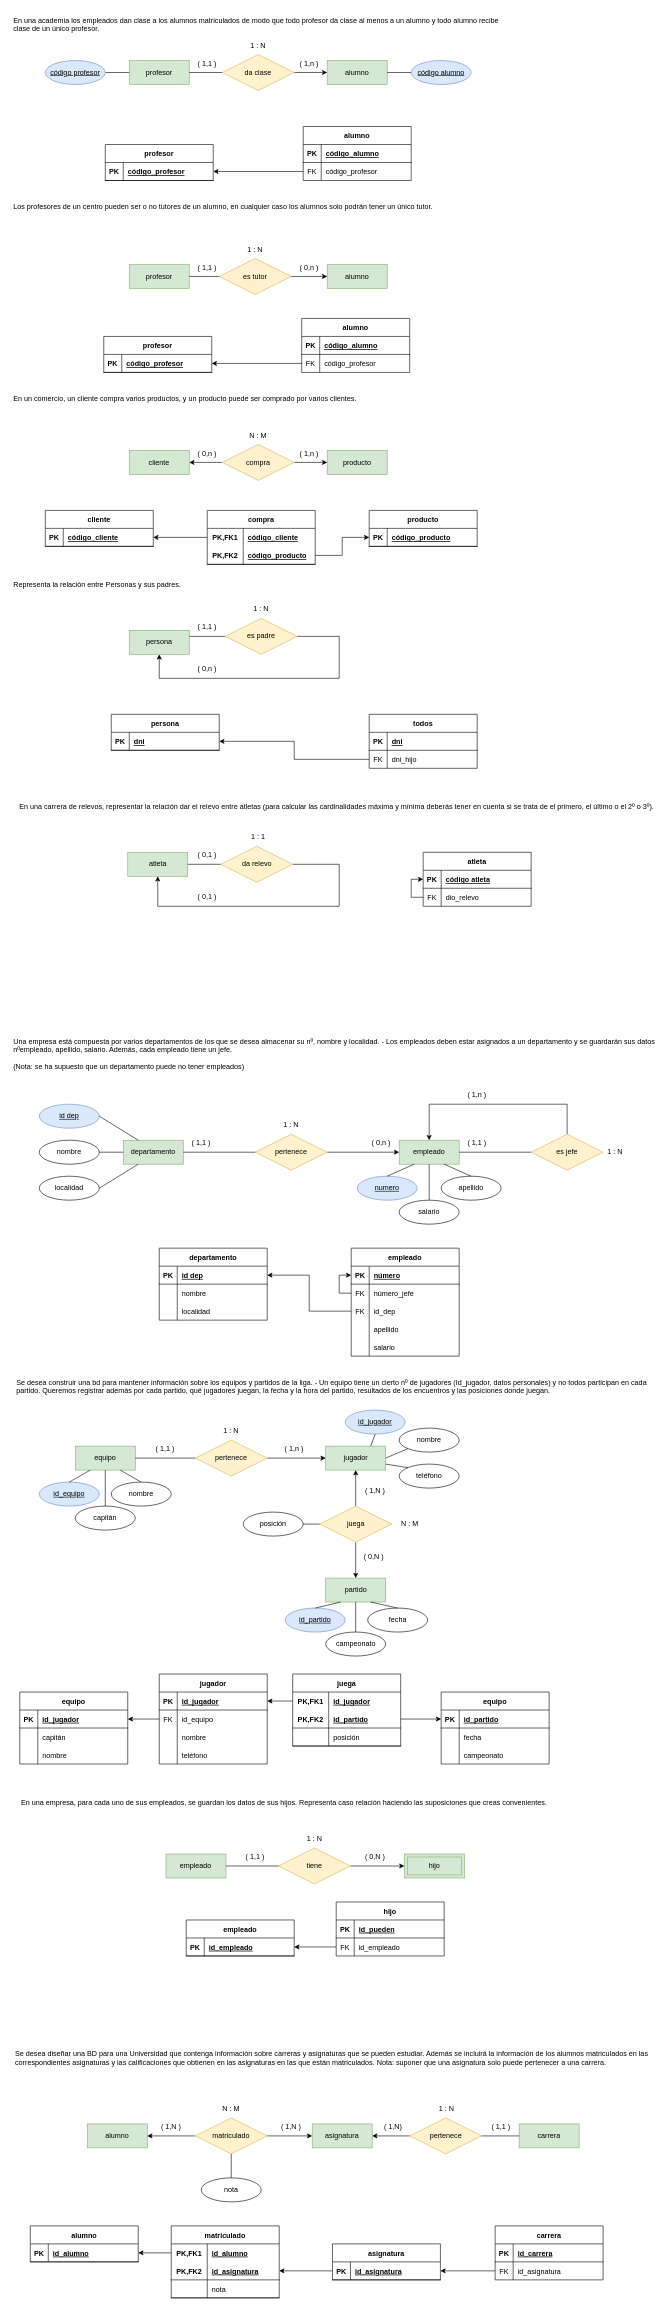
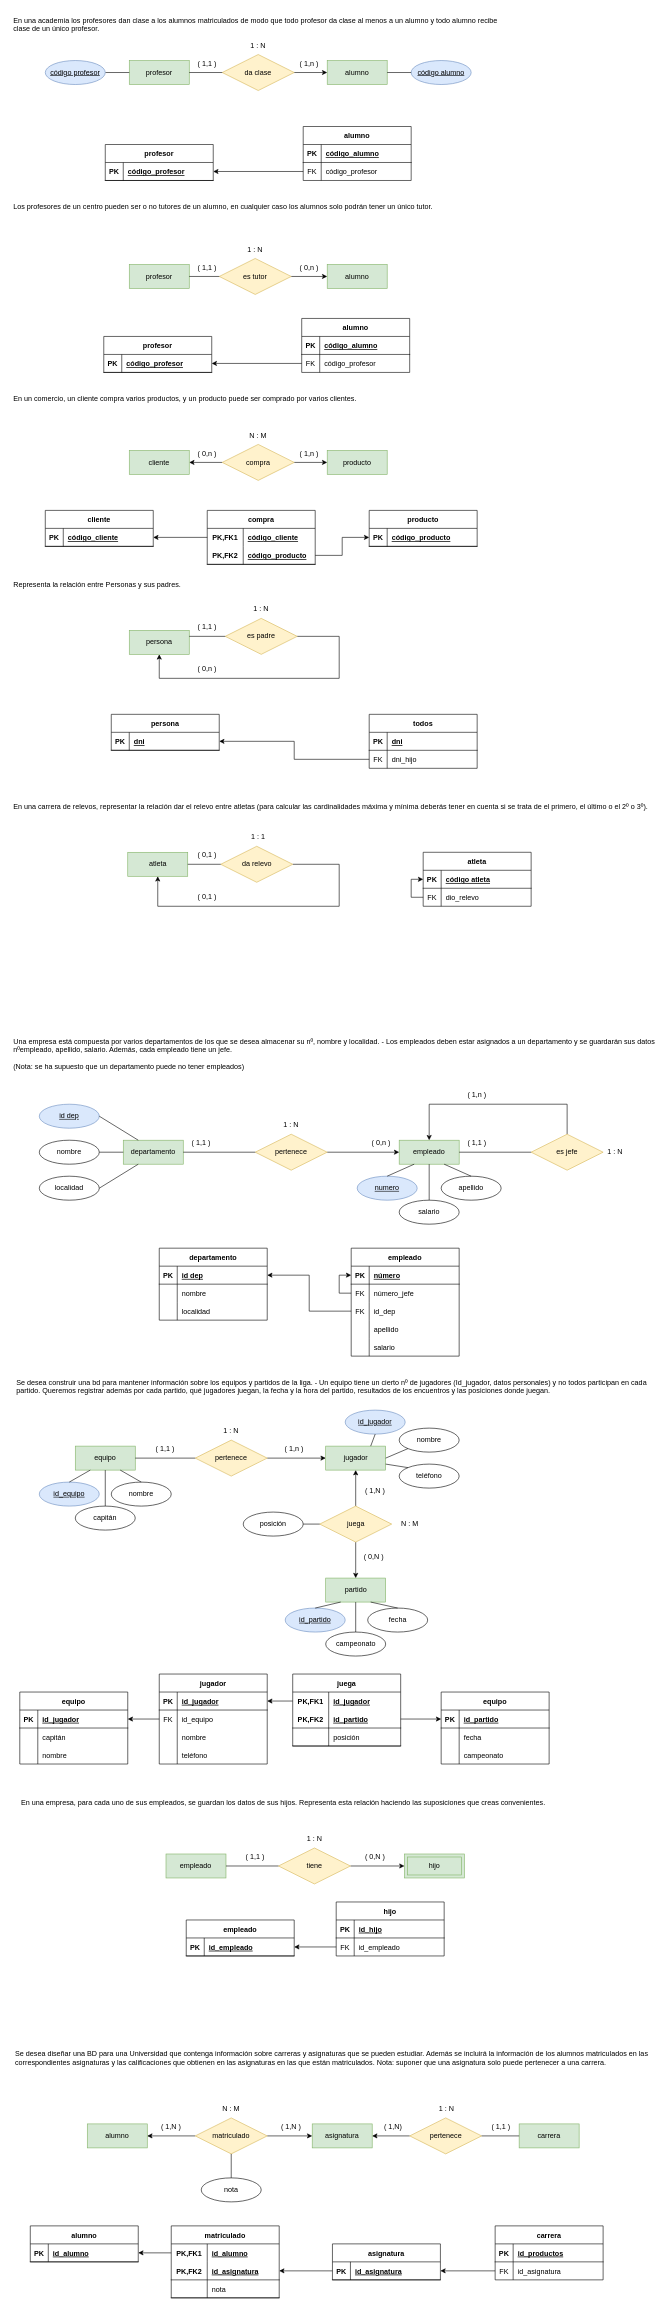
node "En una academia los empleados dan clase a los alumnos matriculados de modo que todo profesor da clase al menos a un alumno y todo alumno recibe clase de un único profesor.": label "En una academia los empleados dan clase a los alumnos matriculados de modo que todo profesor da clase al menos a un alumno y todo alumno recibe clase de un único profesor." -> "En una academia los profesores dan clase a los alumnos matriculados de modo que todo profesor da clase al menos a un alumno y todo alumno recibe clase de un único profesor."
node "En una carrera de relevos, representar la relación dar el relevo entre atletas (para calcular las cardinalidades máxima y mínima deberás tener en cuenta si se trata de el primero, el último o el 2º o 3º).": moved (338, 807) -> (332, 807)
node "En una empresa, para cada uno de sus empleados, se guardan los datos de sus hijos. Representa caso relación haciendo las suposiciones que creas convenientes.": label "En una empresa, para cada uno de sus empleados, se guardan los datos de sus hijos. Representa caso relación haciendo las suposiciones que creas convenientes." -> "En una empresa, para cada uno de sus empleados, se guardan los datos de sus hijos. Representa esta relación haciendo las suposiciones que creas convenientes."
node "id_pueden": label "id_pueden" -> "id_hijo"
node "id_carrera": label "id_carrera" -> "id_productos"
